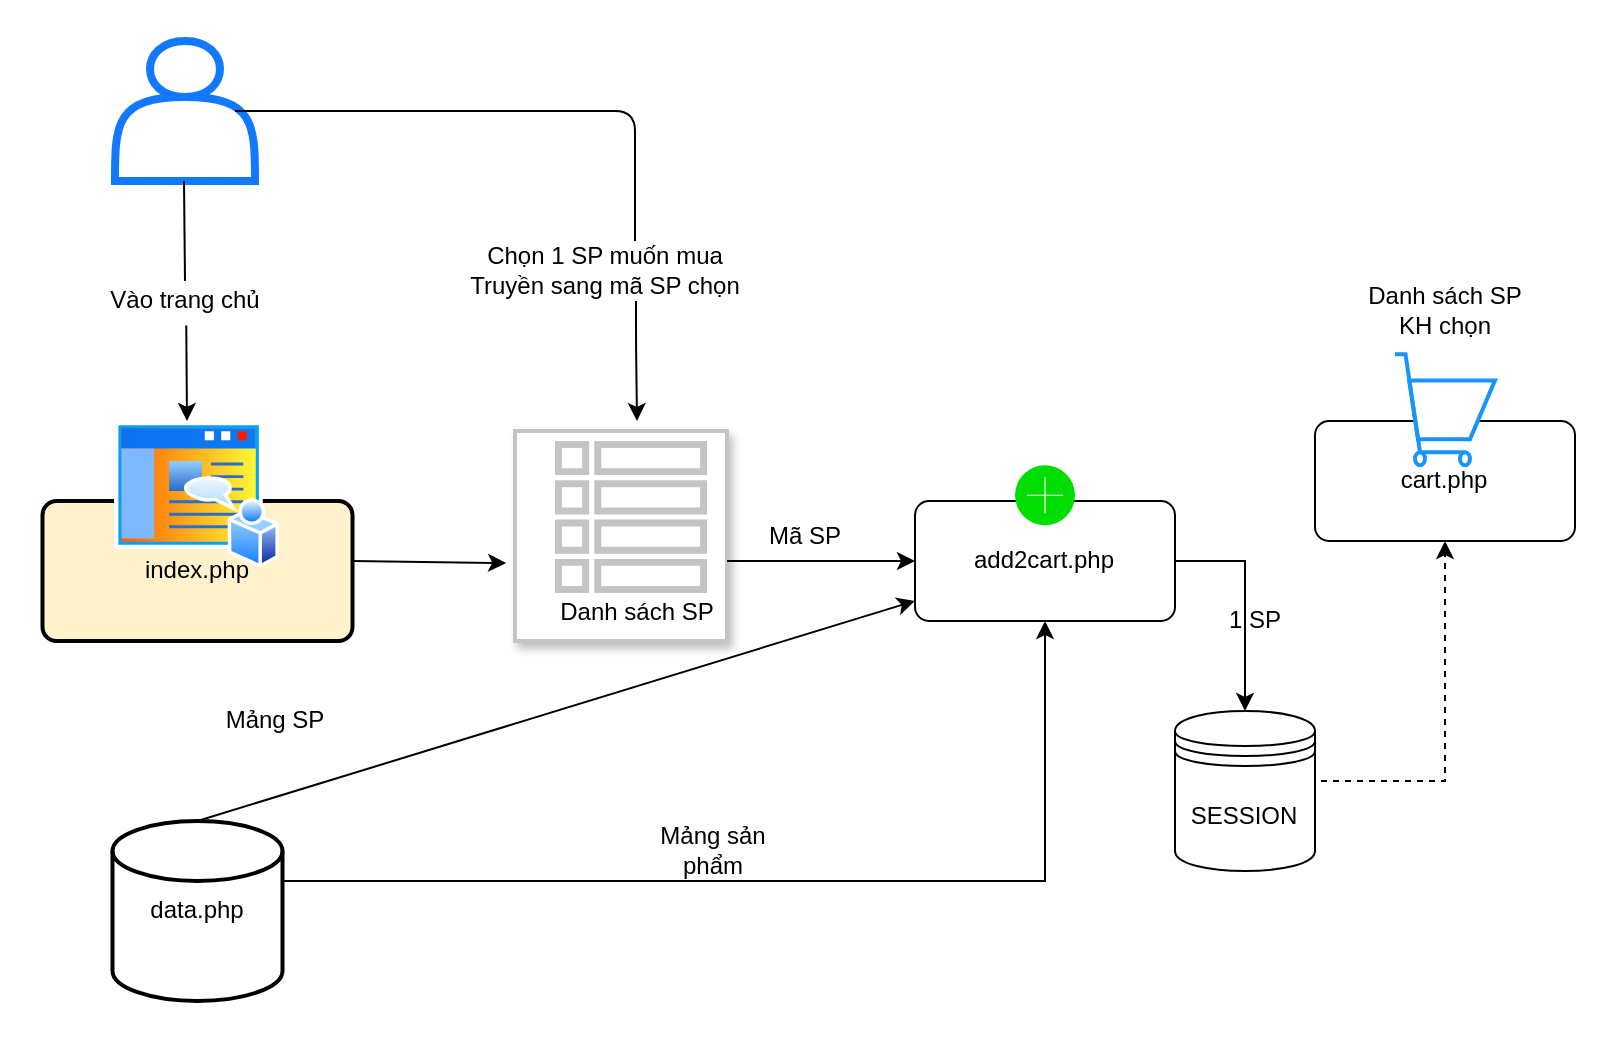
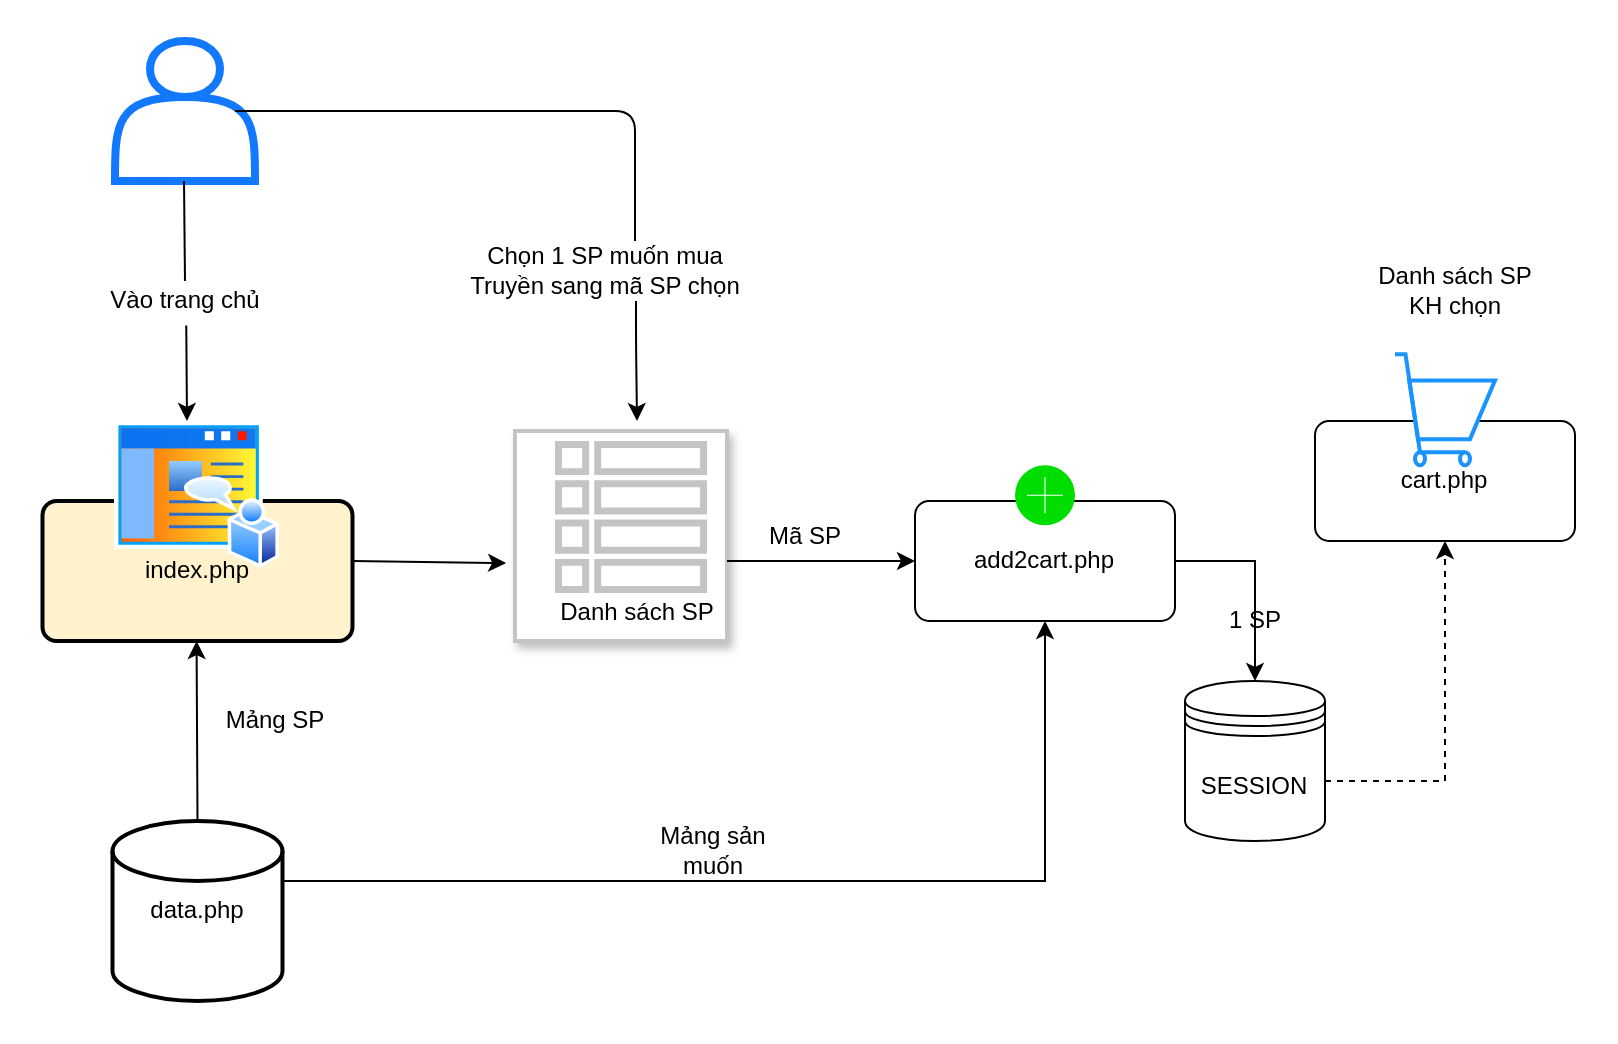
node "Danh sách SP KH chọn": moved (1445, 311) -> (1455, 291)
edge "data.php" -> "add2cart.php": now "data.php" -> "index.php"
node "SESSION": moved (1245, 791) -> (1255, 761)
node "Mảng sản phẩm": label "Mảng sản phẩm" -> "Mảng sản muốn"
